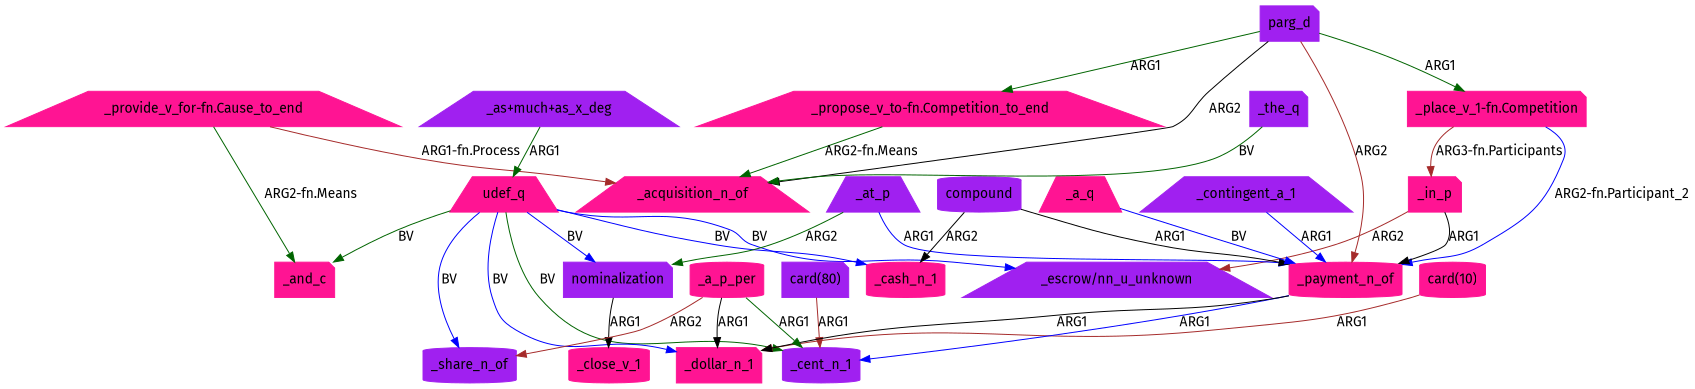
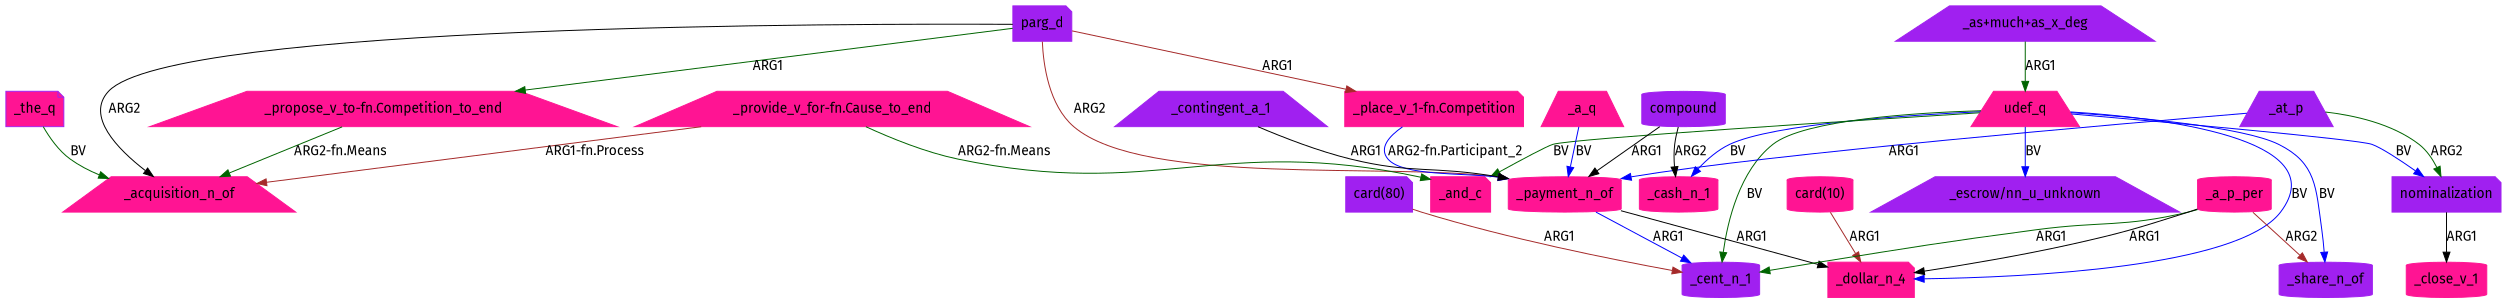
edge "parg_d" -> "_place_v_1-fn.Competition": color darkgreen -> brown
node "_the_q": fillcolor purple -> deeppink
node "_in_p": removed
edge "_contingent_a_1" -> "_payment_n_of": color blue -> black
node "_dollar_n_1": label "_dollar_n_1" -> "_dollar_n_4"
